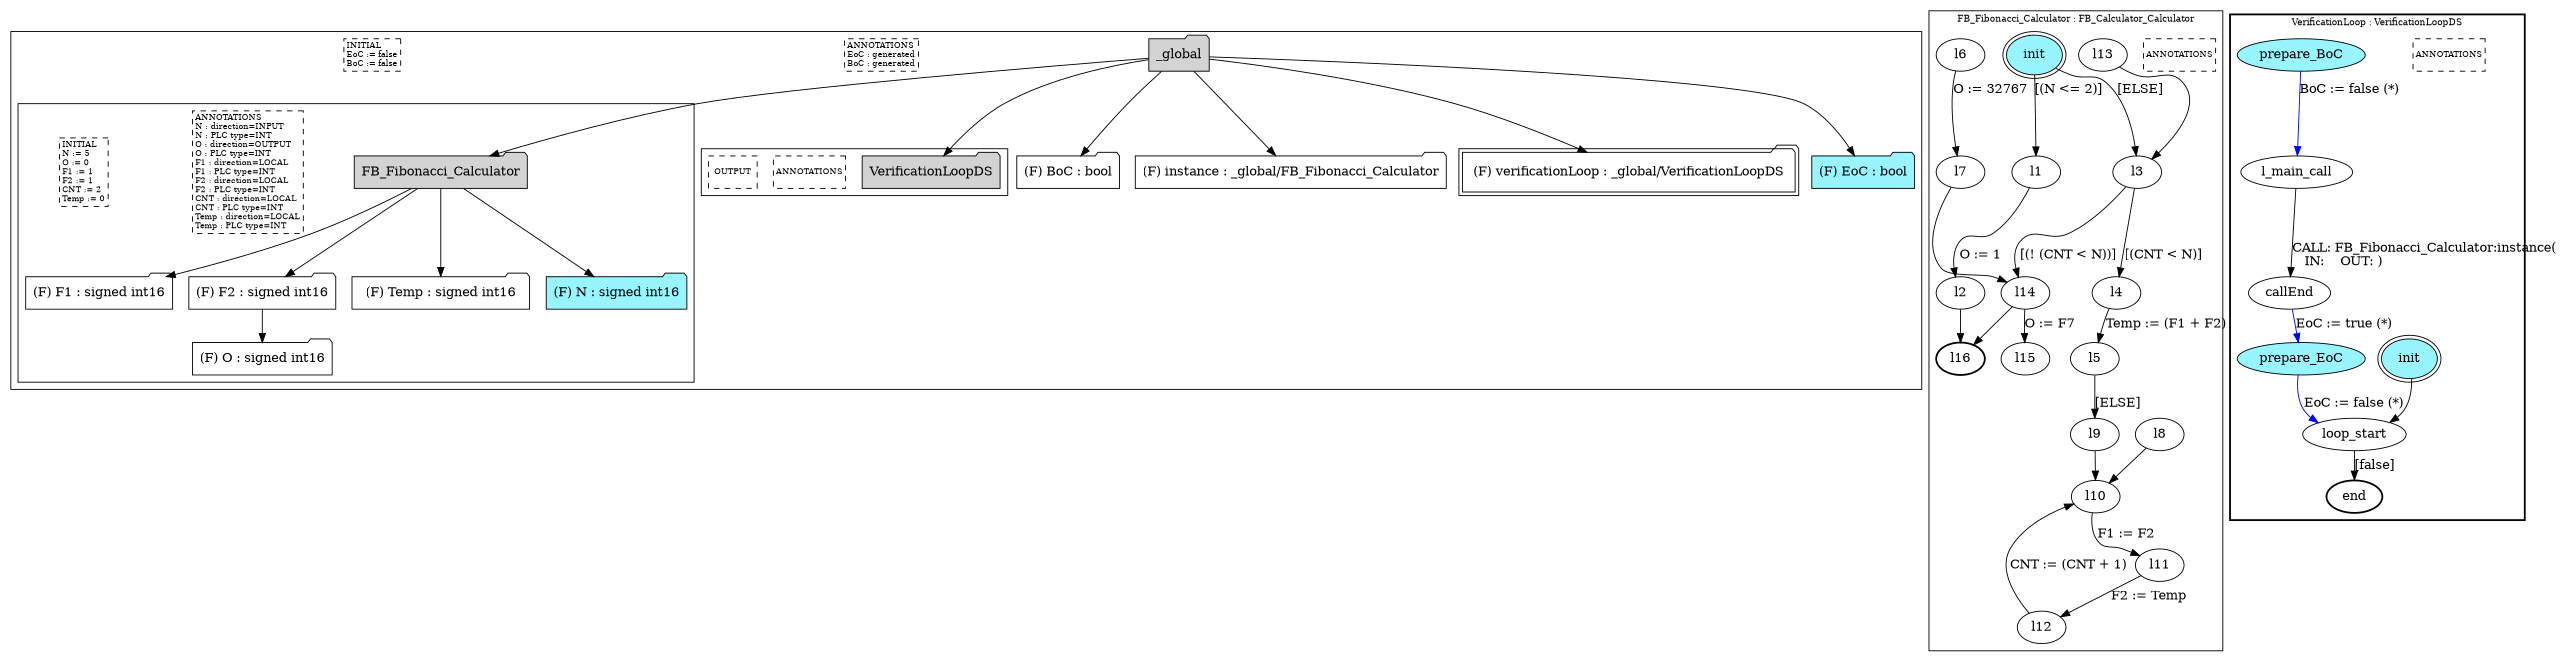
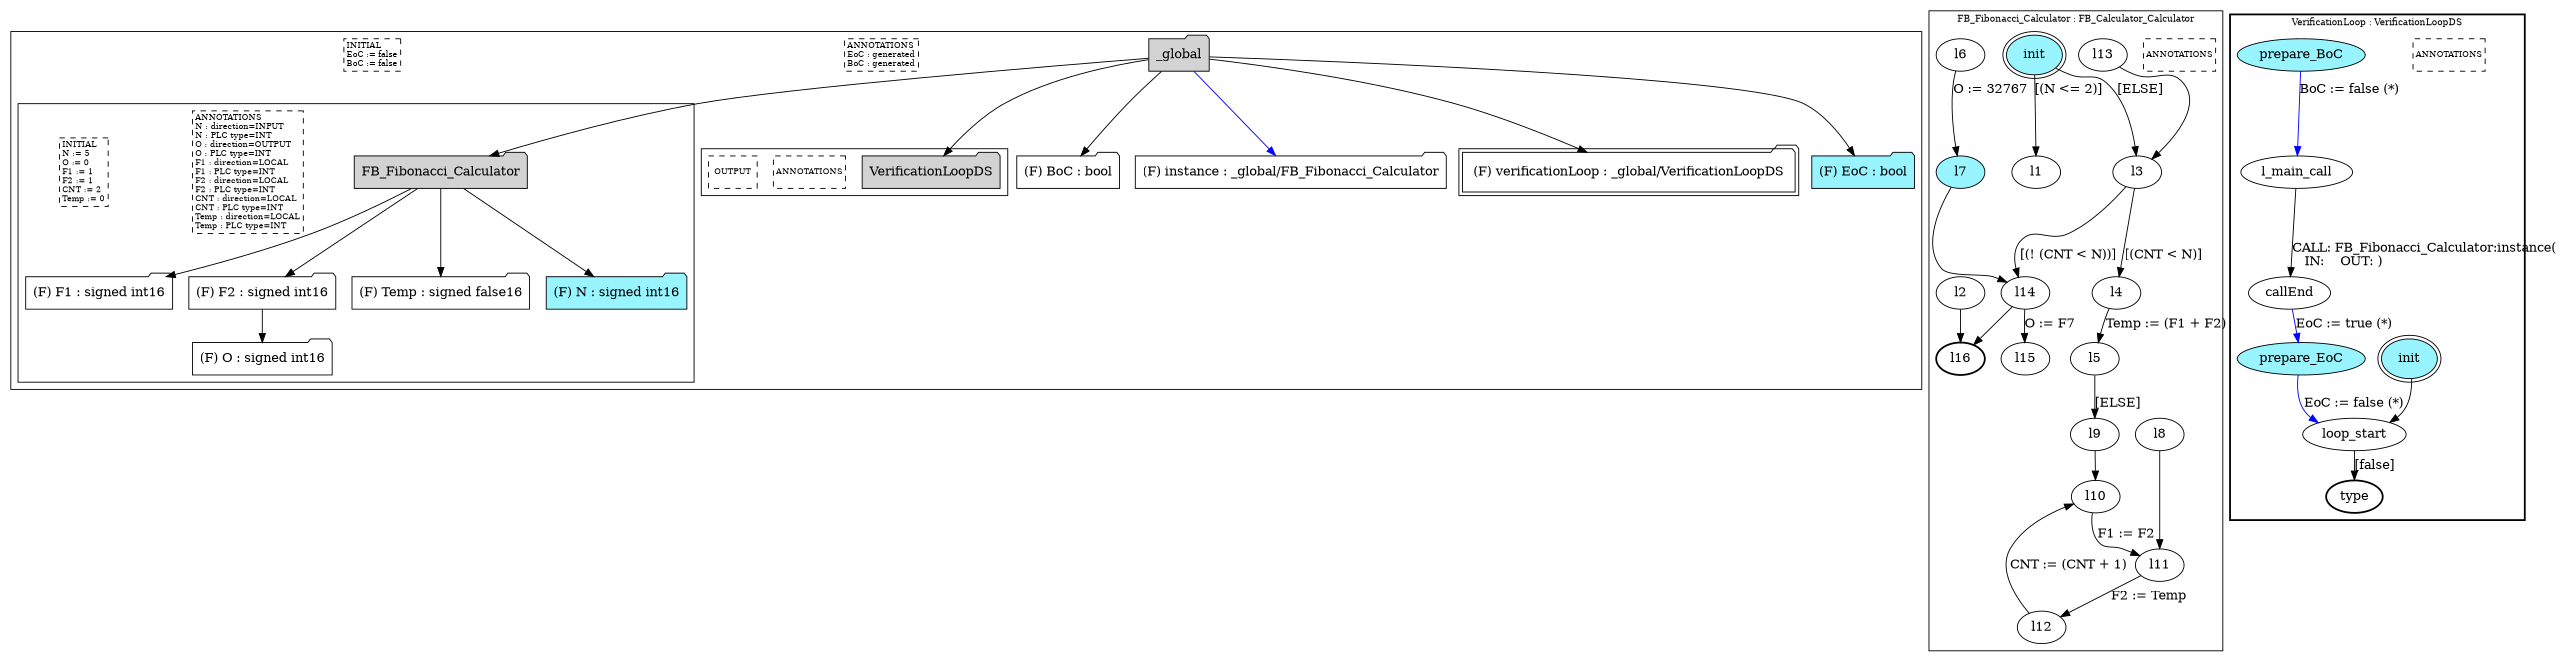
edge "_global" -> "(F) instance : _global/FB_Fibonacci_Calculator": color black -> blue
node "l7": fillcolor white -> cadetblue1
edge "l1" -> "l2": removed, label "O := 1"
node "(F) Temp : signed int16": label "(F) Temp : signed int16" -> "(F) Temp : signed false16"
edge "l8" -> "l10": now "l8" -> "l11"
node "end": label "end" -> "type"
